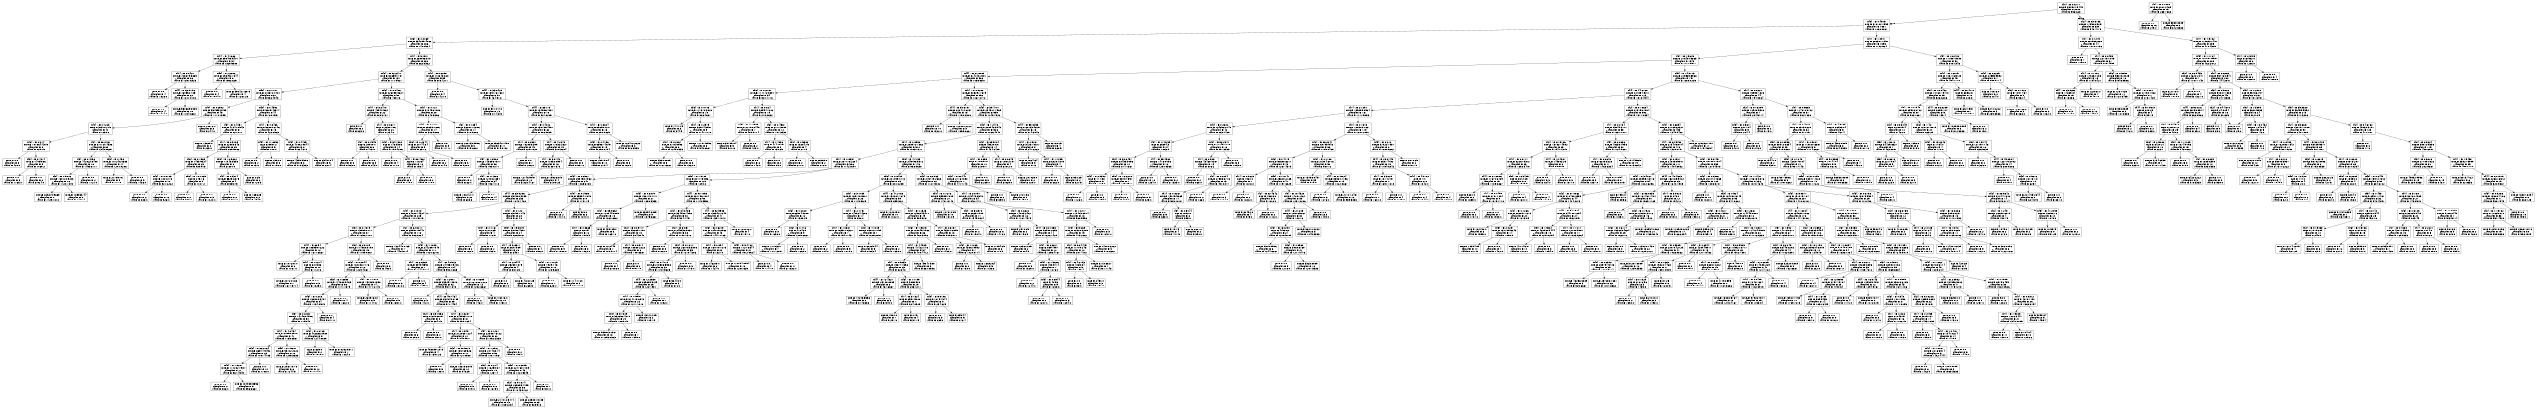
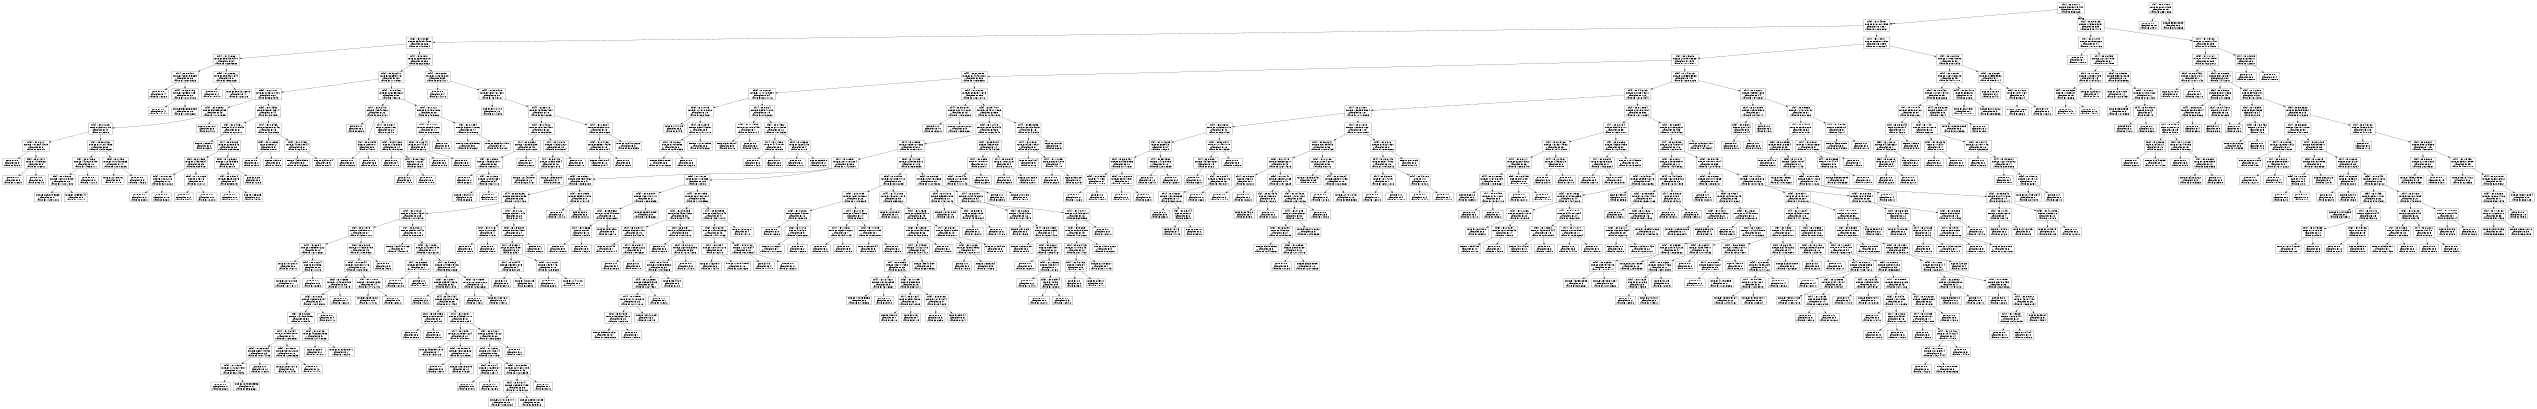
edge "X[1] <= 0.8677 mse = 22381.96 samples = 20 value = 234.8" -> "X[0] <= 0.1545 mse = 28900.0 samples = 6 value = 413.0": now "X[7] <= 3.2478 mse = 48940.562 samples = 22 value = 288.2727" -> "X[0] <= 0.1545 mse = 28900.0 samples = 6 value = 413.0"
